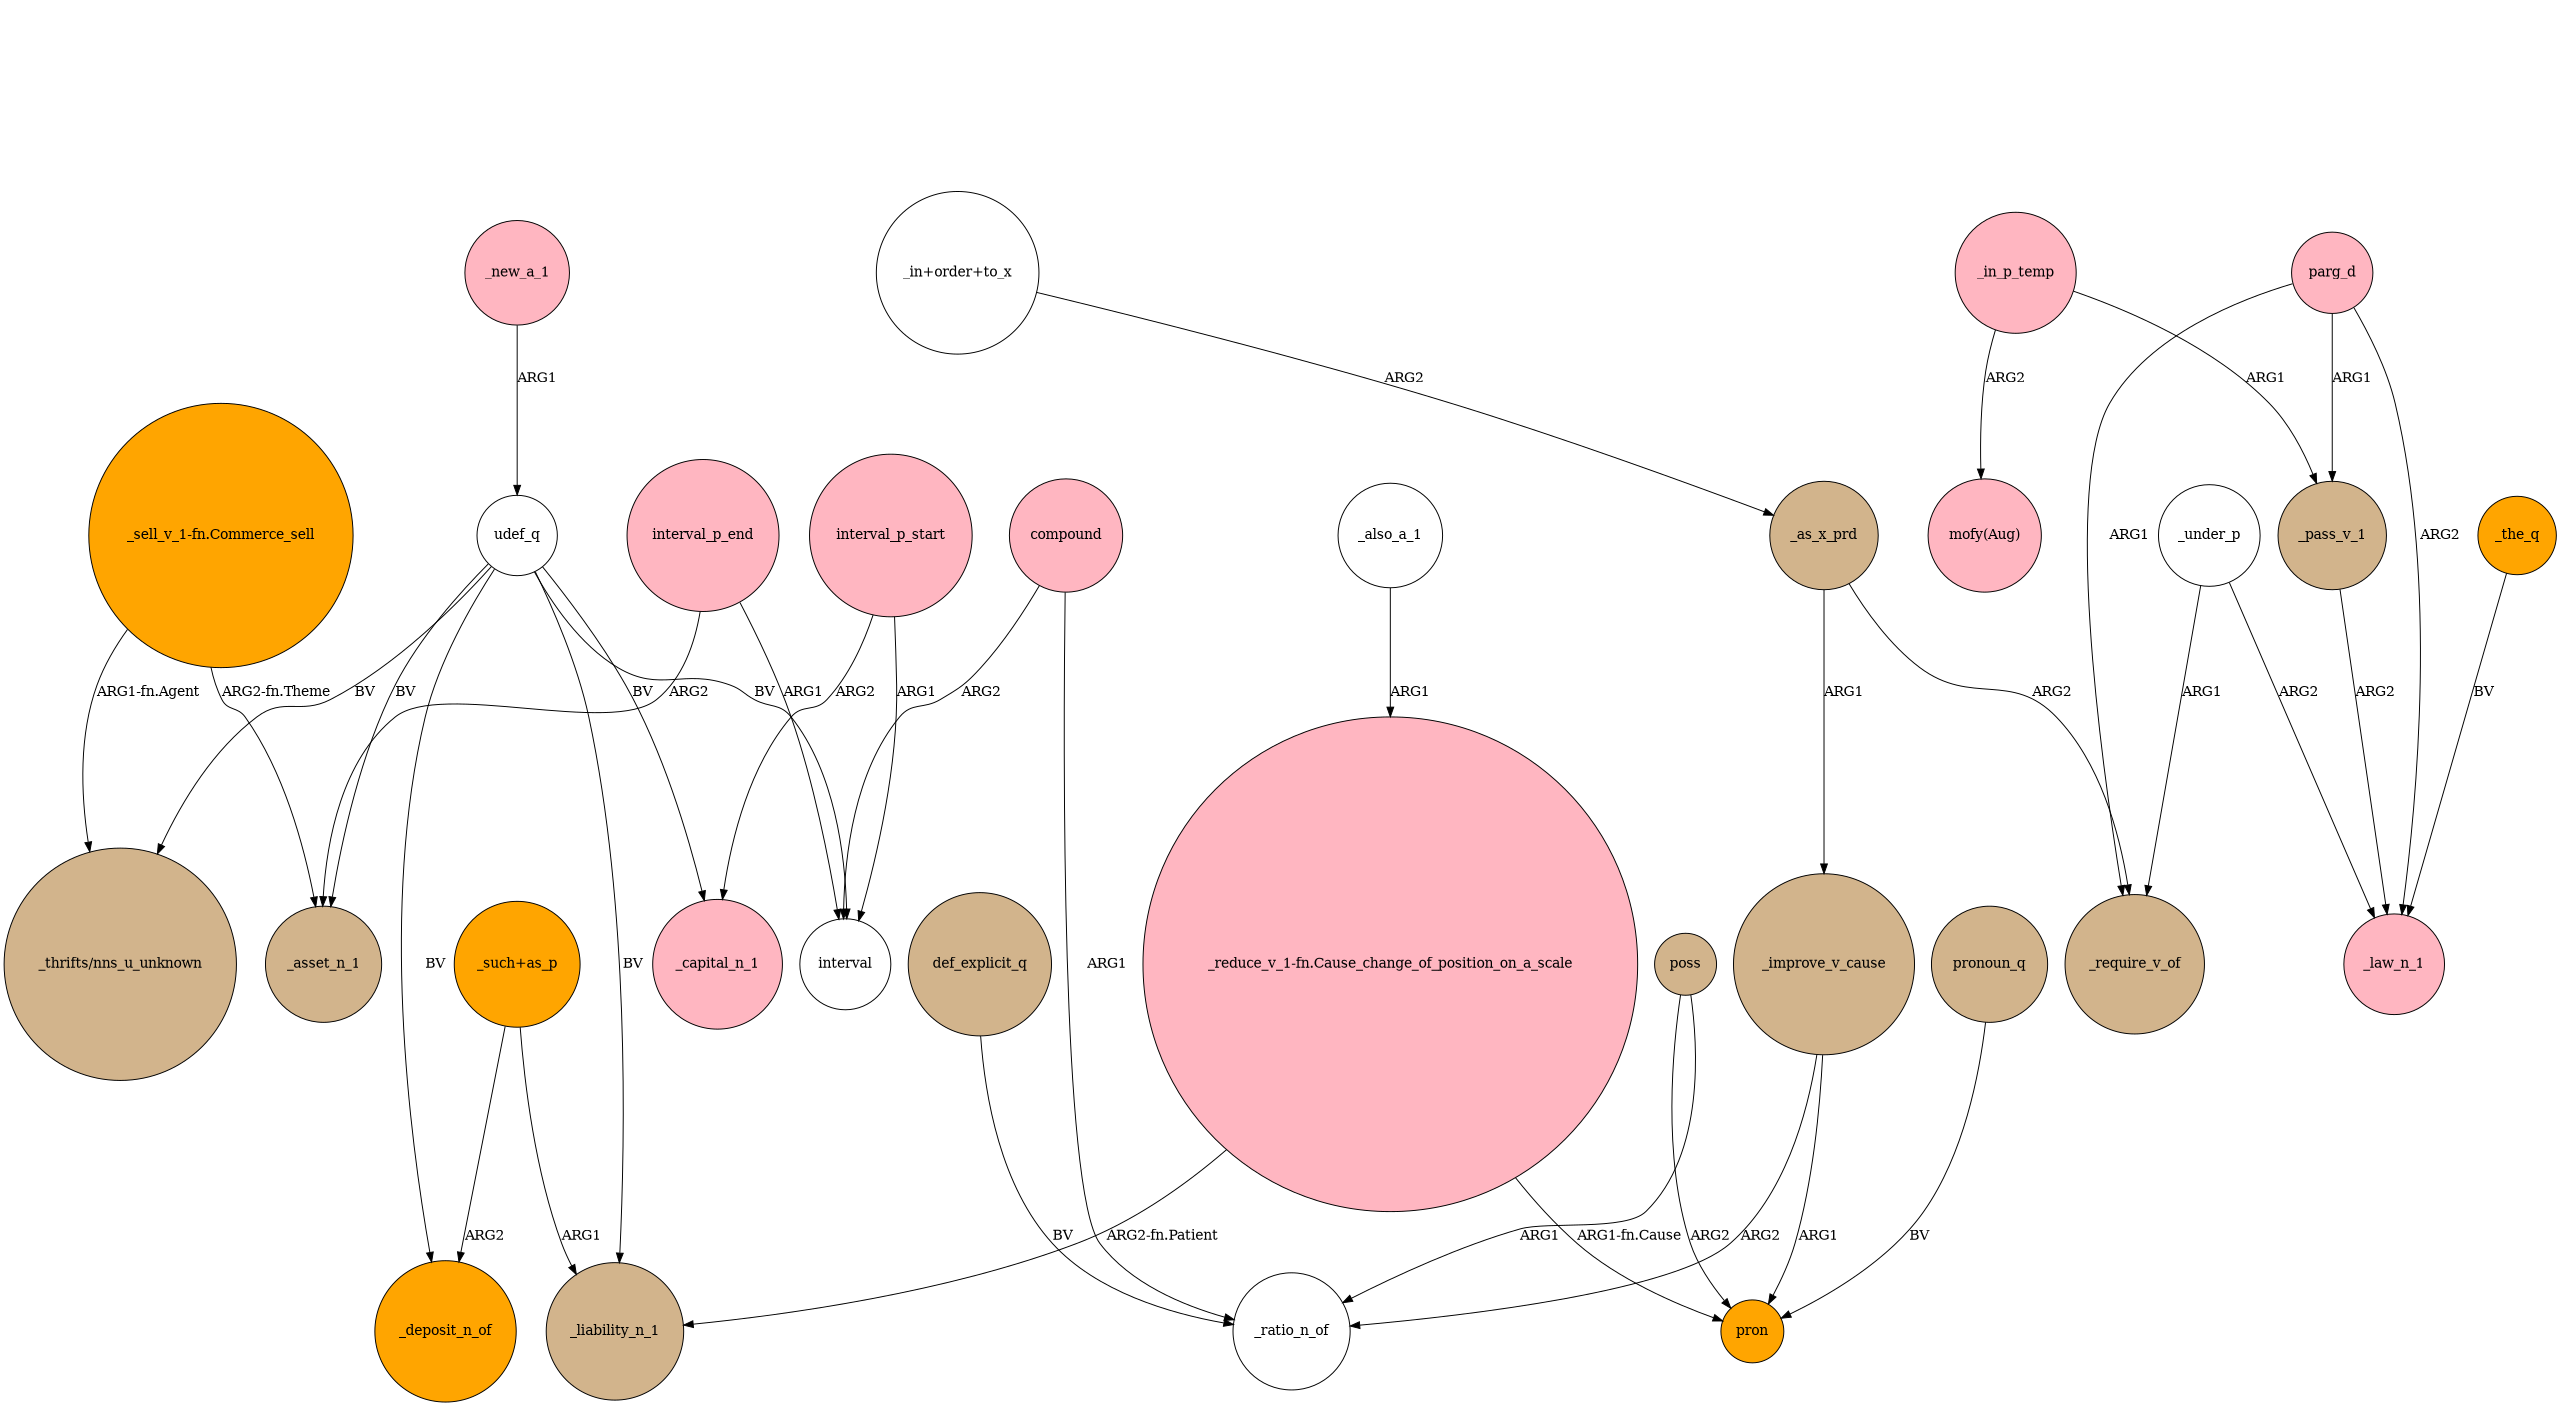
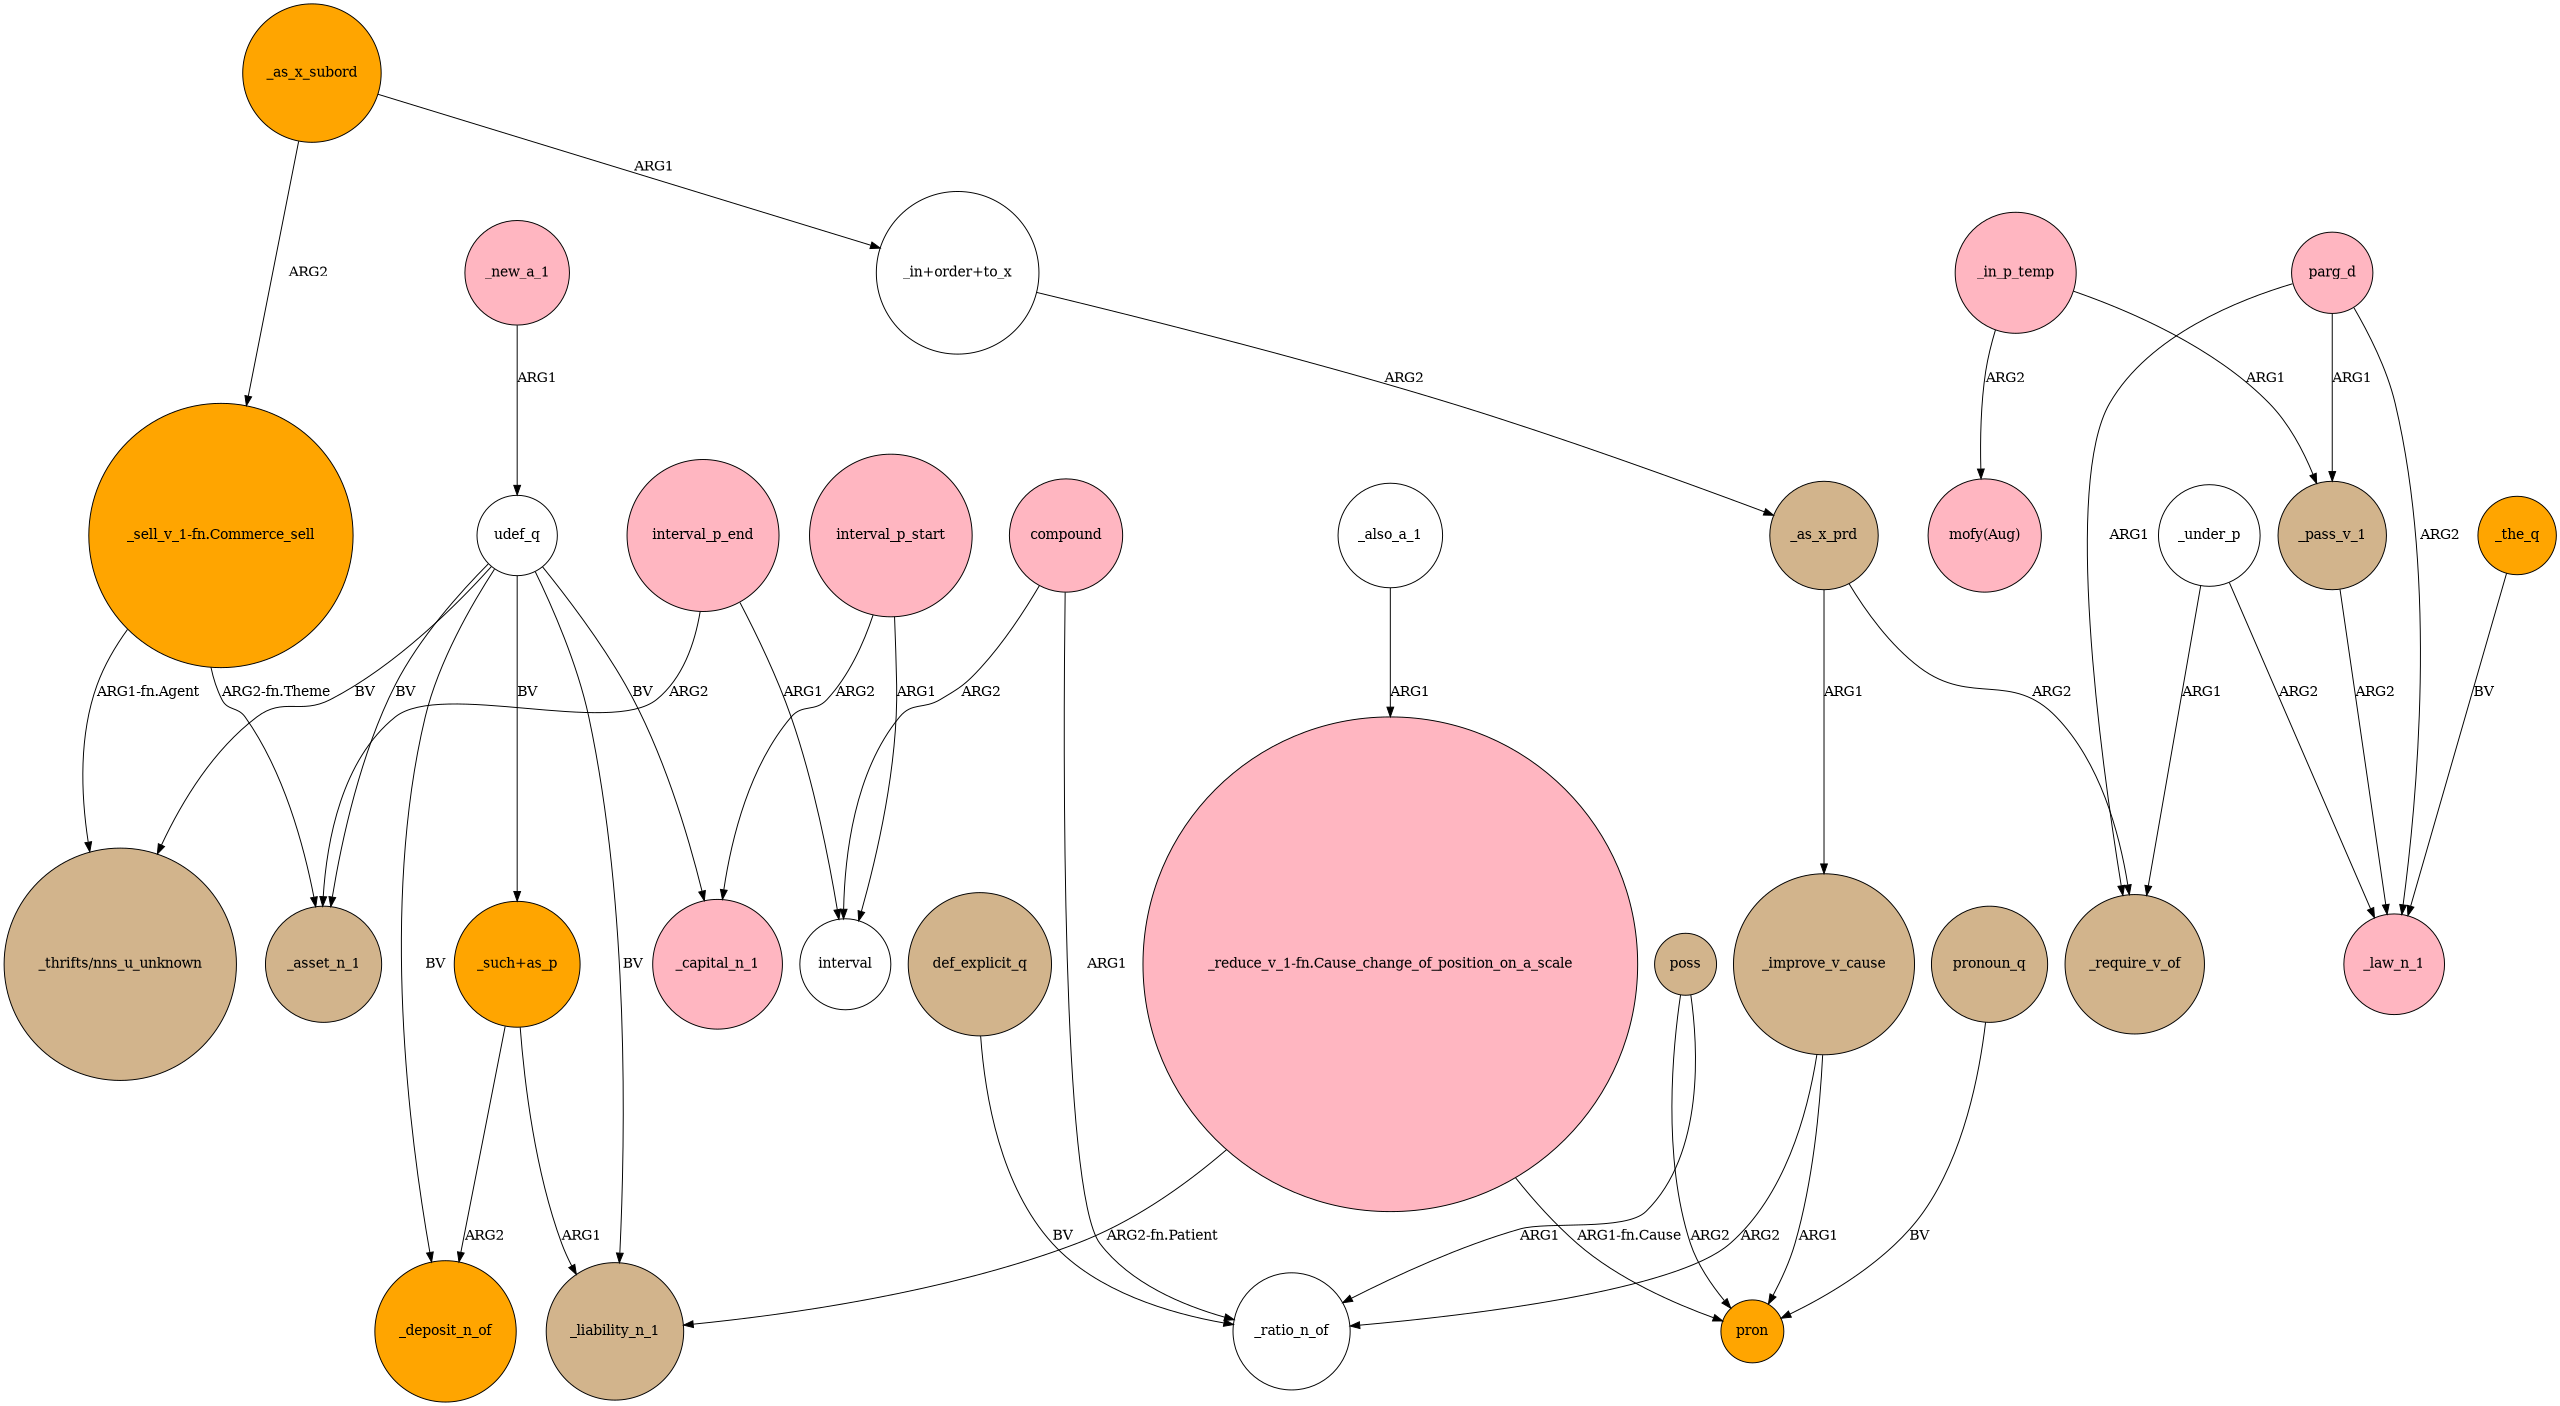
node "_as_x_subord": added
edge "udef_q" -> "interval": now "udef_q" -> "_such+as_p"
